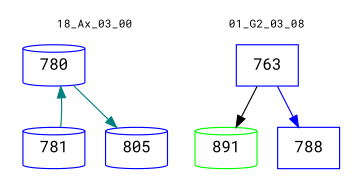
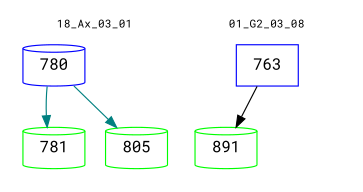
cluster "18_Ax_03_00": label "18_Ax_03_00" -> "18_Ax_03_01"
edge "781" -> "780": reversed
node "781": color blue -> green
node "805": color blue -> green
node "788": removed
